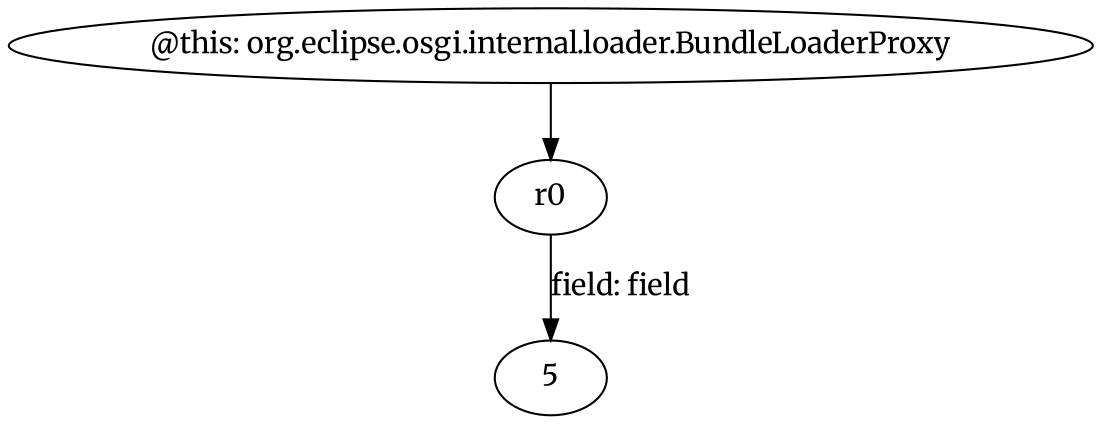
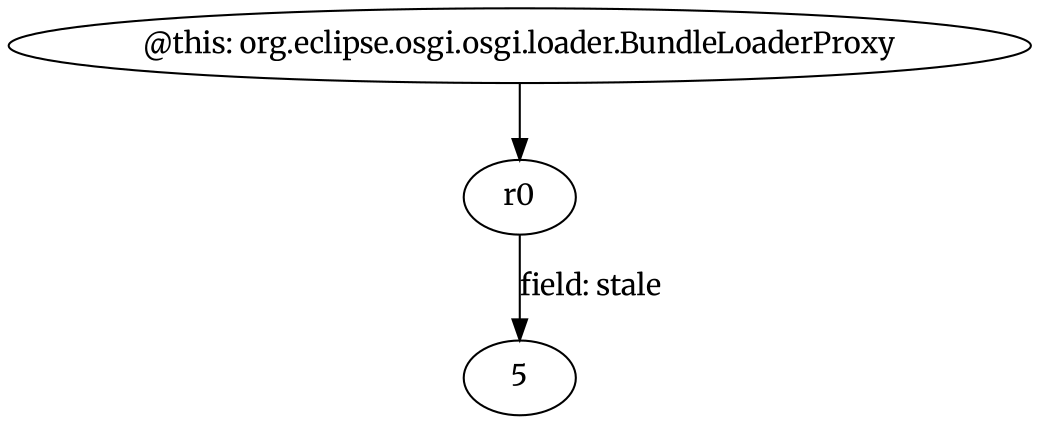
node "@this: org.eclipse.osgi.internal.loader.BundleLoaderProxy": label "@this: org.eclipse.osgi.internal.loader.BundleLoaderProxy" -> "@this: org.eclipse.osgi.osgi.loader.BundleLoaderProxy"
edge "r0" -> "5": label "field: field" -> "field: stale"
